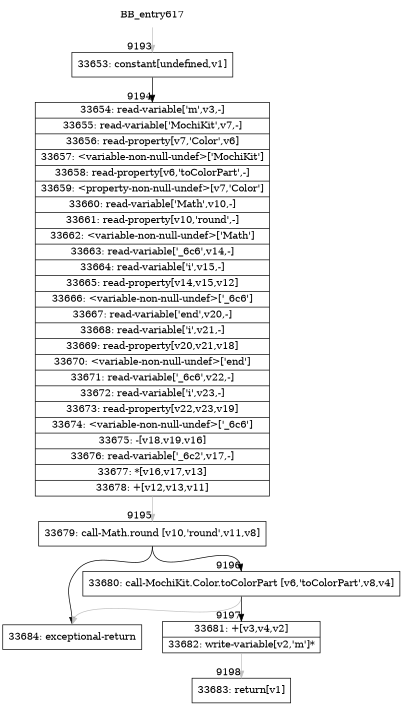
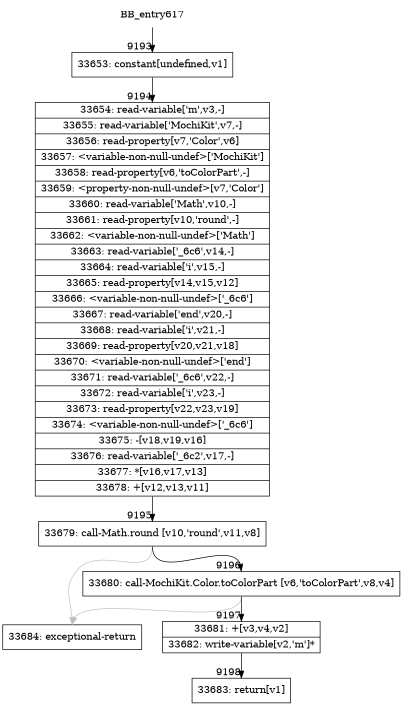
edge "BB_entry617" -> "33653: constant[undefined,v1]": color gray -> black
edge "33654: read-variable['m',v3,-]" -> "33679: call-Math.round [v10,'round',v11,v8]": color gray -> black
edge "33679: call-Math.round [v10,'round',v11,v8]" -> "33684: exceptional-return": color black -> gray
edge "33681: +[v3,v4,v2]" -> "33683: return[v1]": color gray -> black
